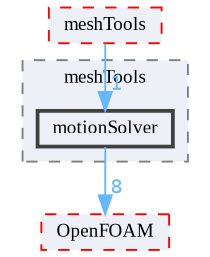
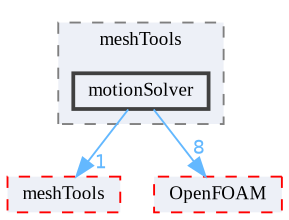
edge "meshTools" -> "motionSolver": reversed
